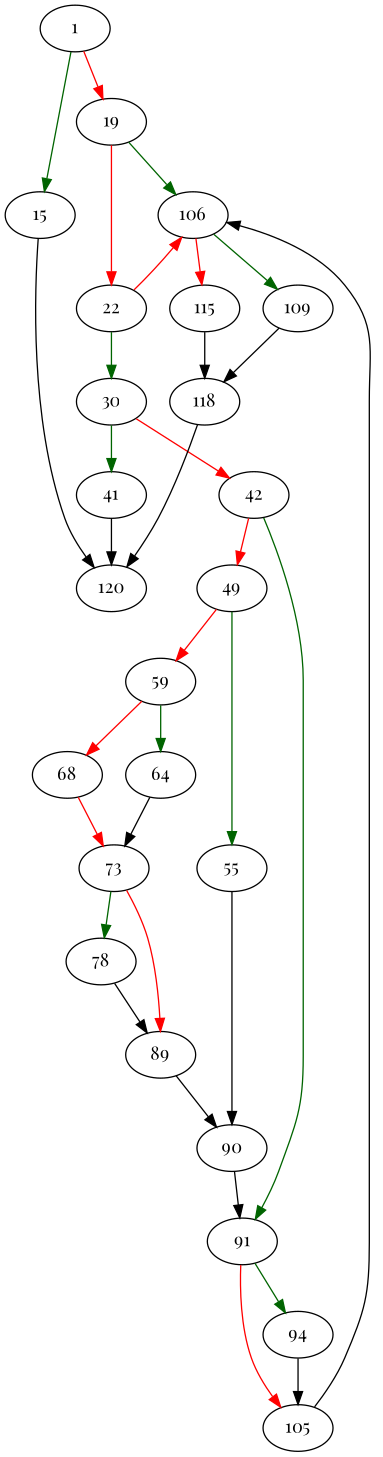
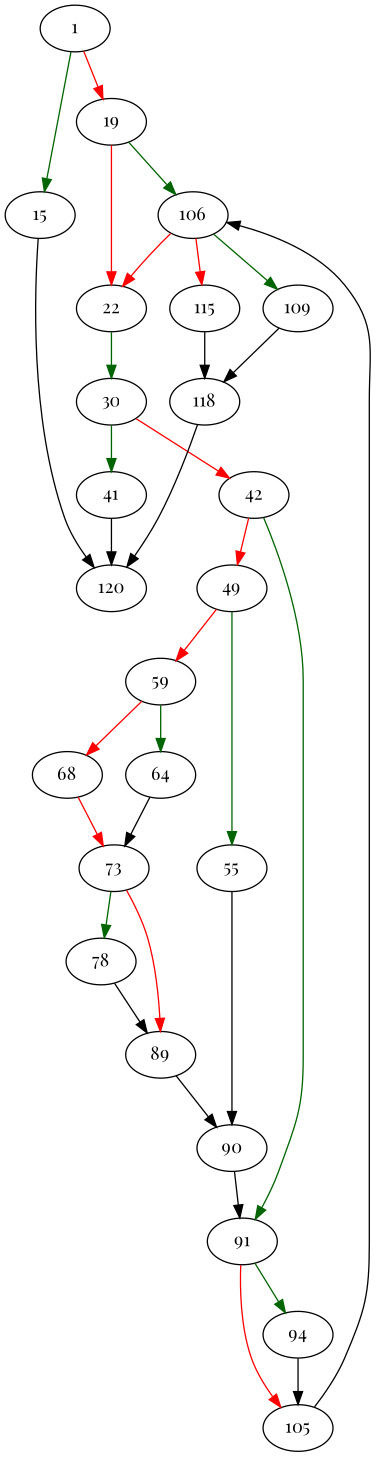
edge "22" -> "106": reversed
